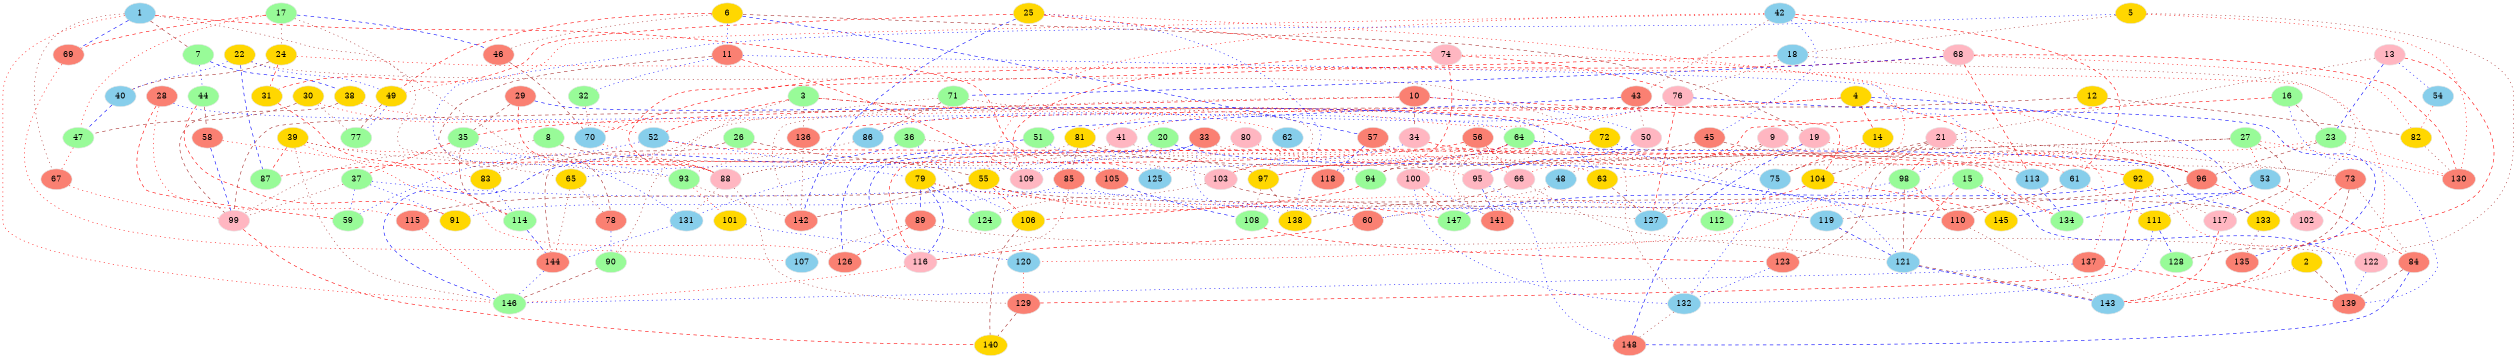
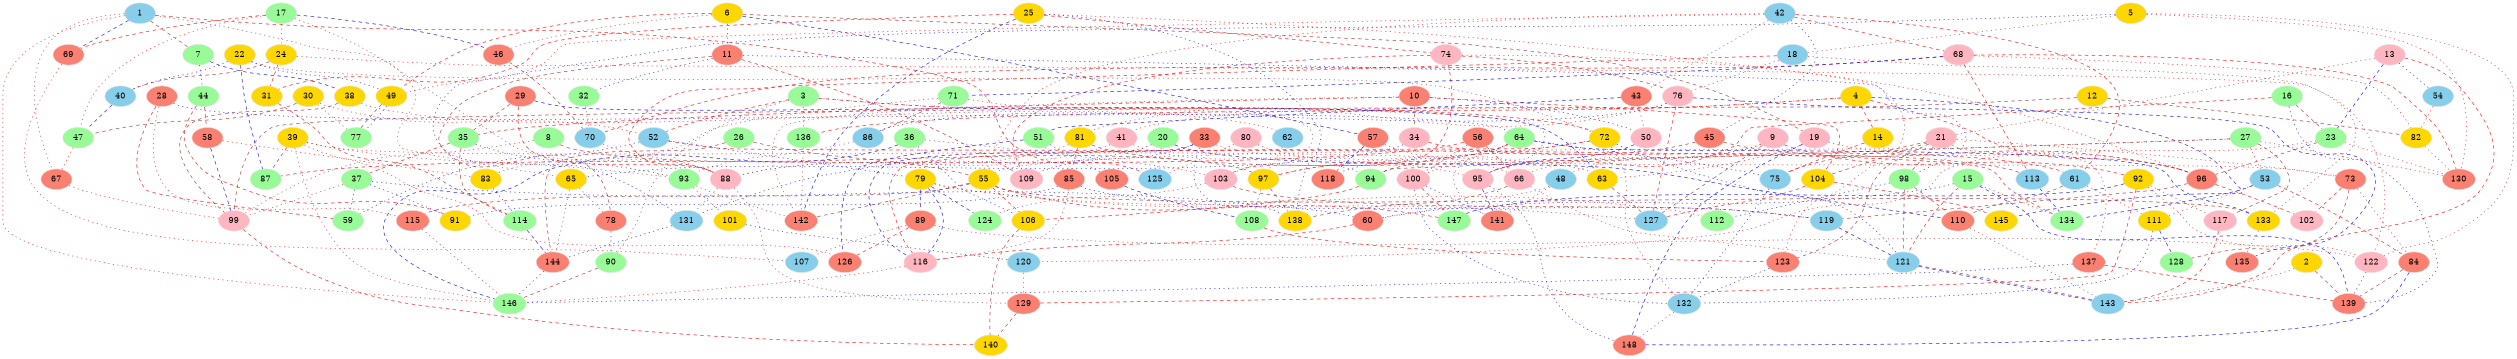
node "136": fillcolor salmon -> palegreen
